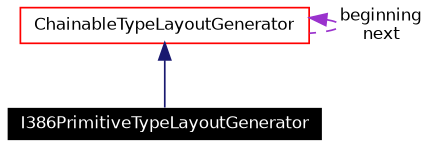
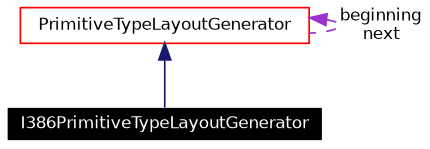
node "ChainableTypeLayoutGenerator": label "ChainableTypeLayoutGenerator" -> "PrimitiveTypeLayoutGenerator"
